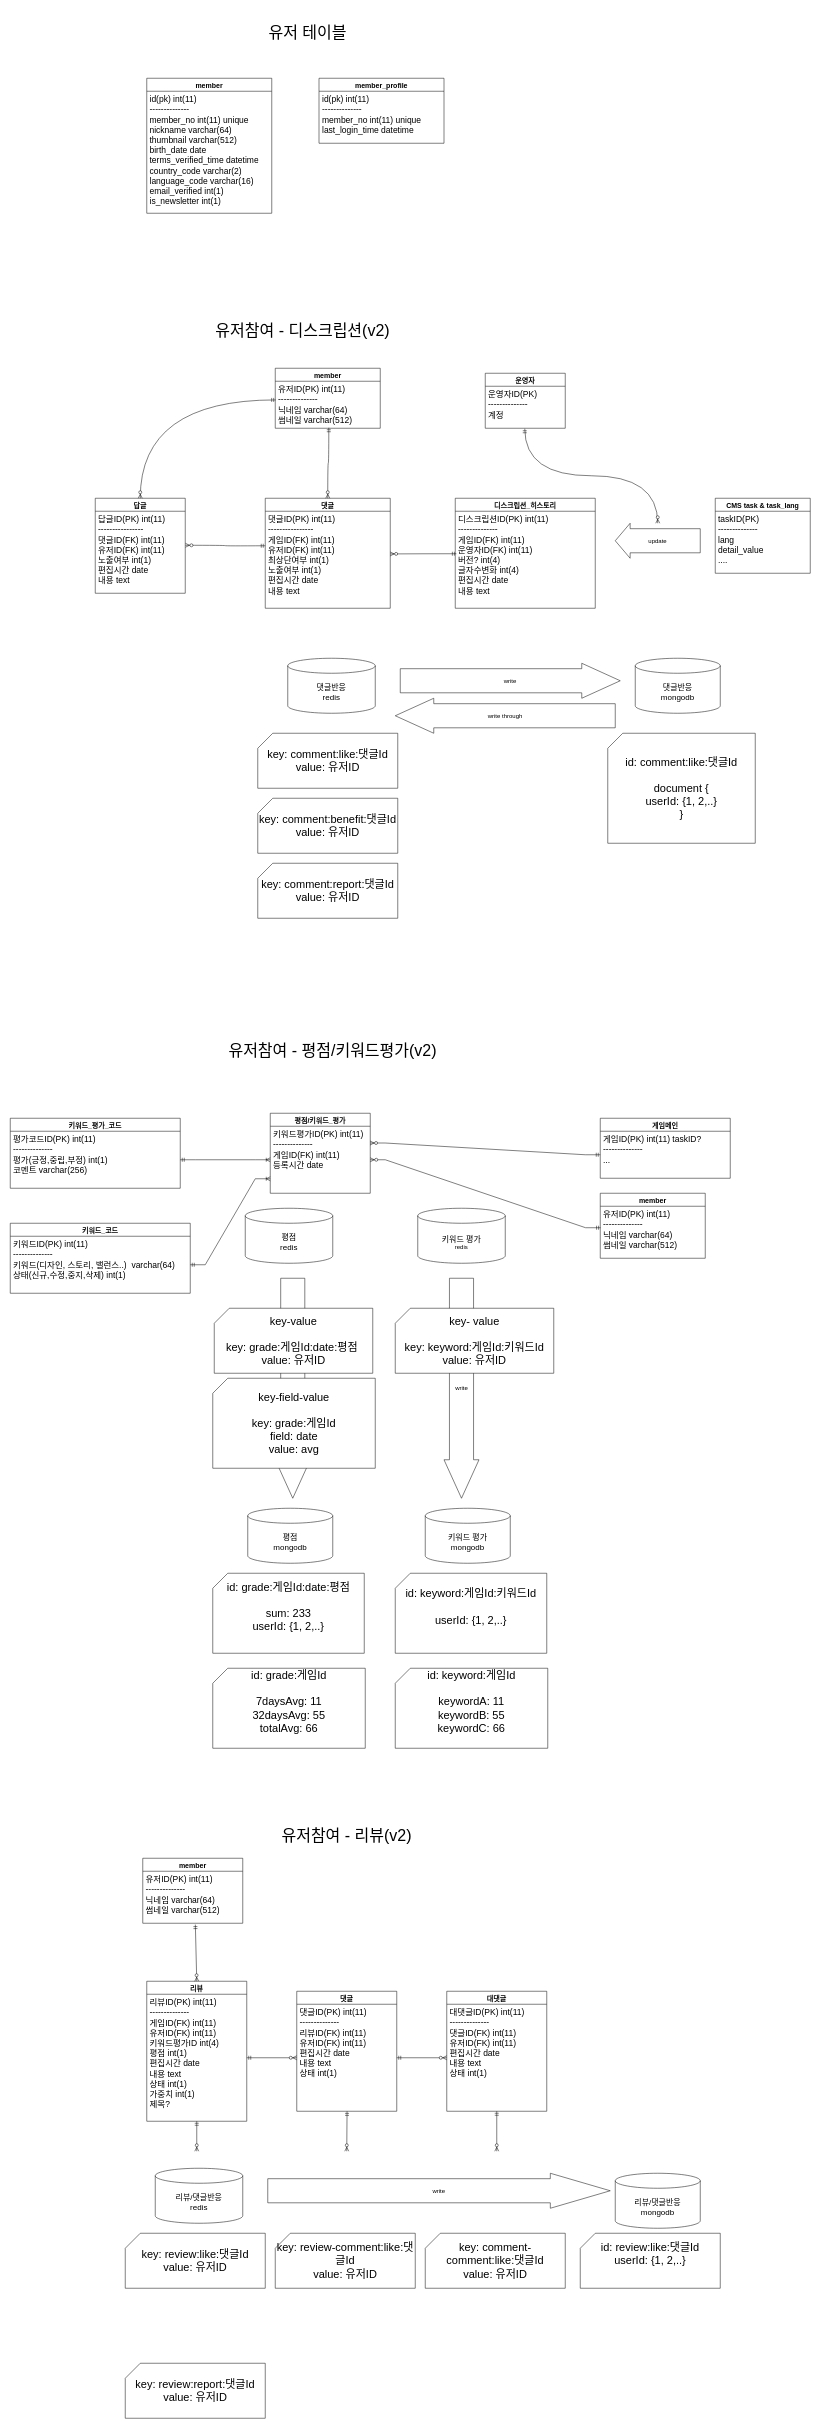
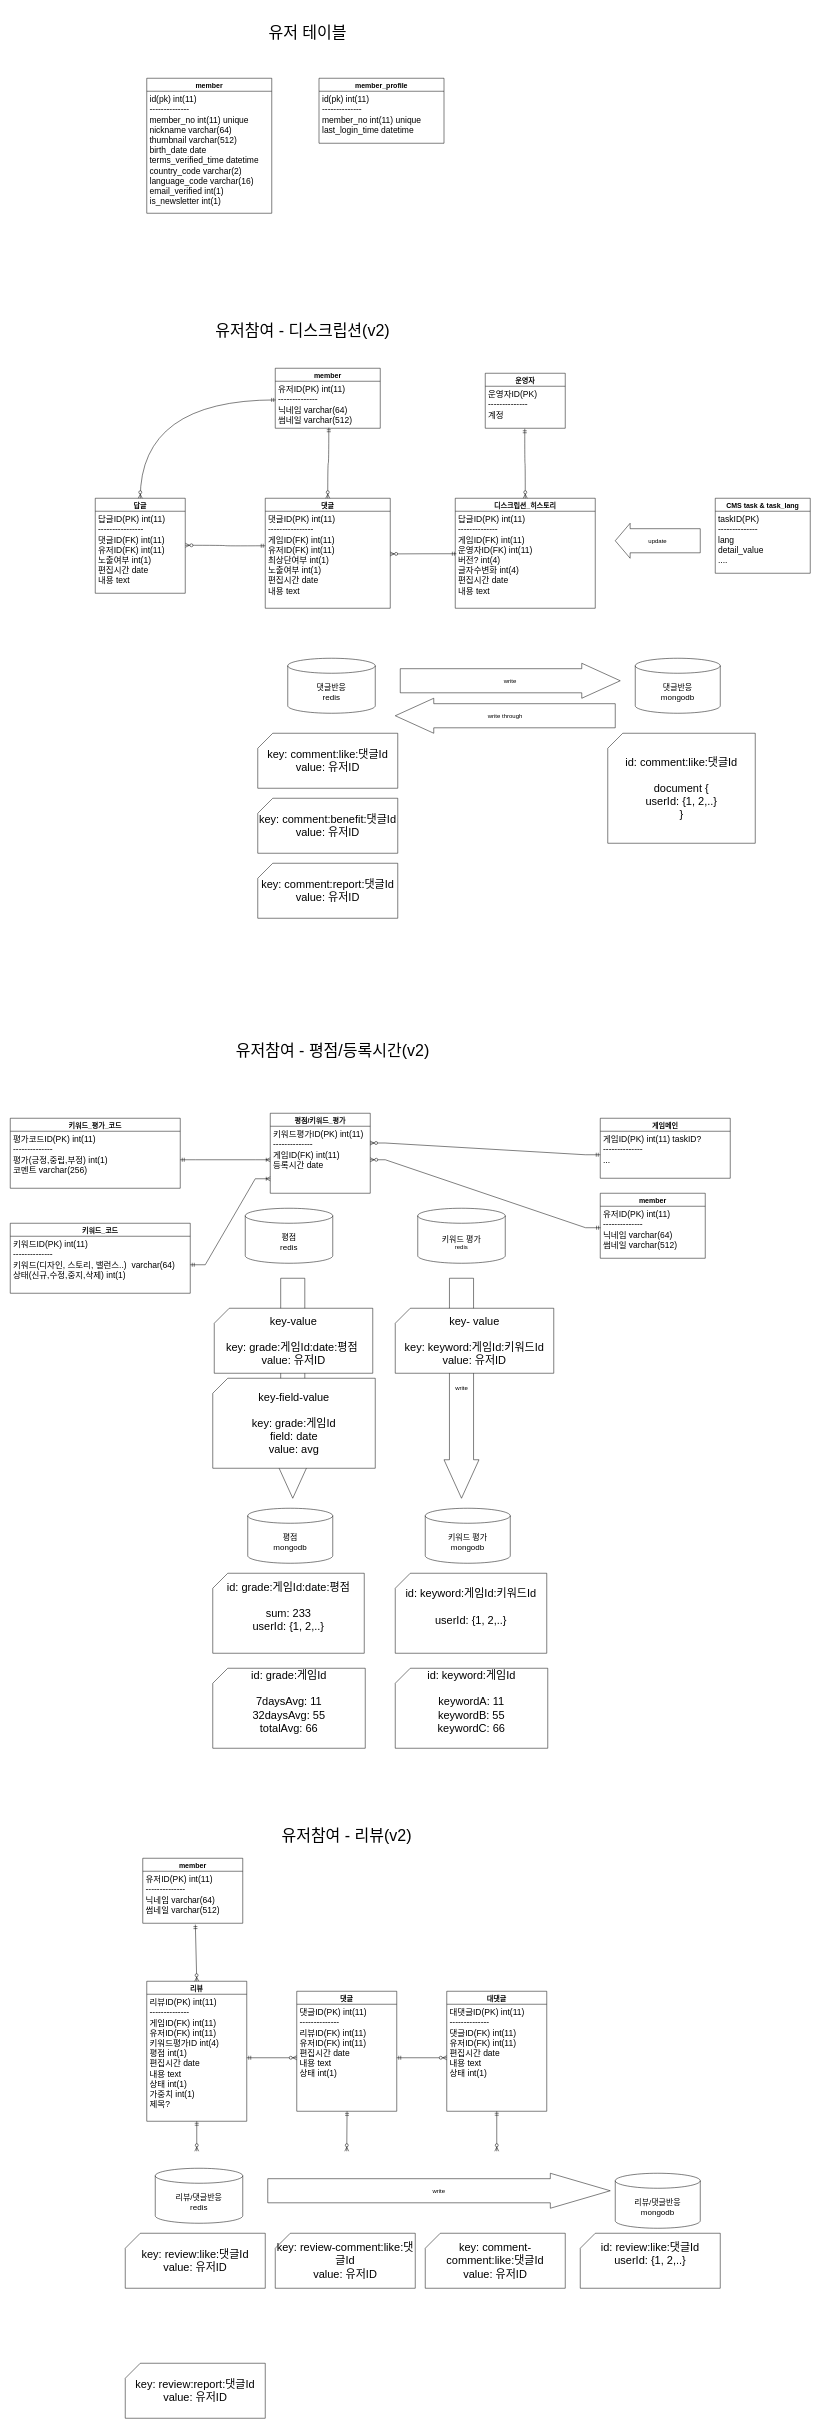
edge "운영자ID(PK) -------------- 계정" -- "update": now "운영자ID(PK) -------------- 계정" -- "디스크립션_히스토리"
node "디스크립션ID(PK) int(11) -------------- 게임ID(FK) int(11) 운영자ID(FK) int(11) 버전? int(4)글자수변화 int(4) 편집시간 date내용 text": label "디스크립션ID(PK) int(11) -------------- 게임ID(FK) int(11) 운영자ID(FK) int(11) 버전? int(4)글자수변화 int(4) 편집시간 date내용 text" -> "답글ID(PK) int(11) -------------- 게임ID(FK) int(11) 운영자ID(FK) int(11) 버전? int(4)글자수변화 int(4) 편집시간 date내용 text"
node "유저참여 - 평점/키워드평가(v2)": label "유저참여 - 평점/키워드평가(v2)" -> "유저참여 - 평점/등록시간(v2)"
